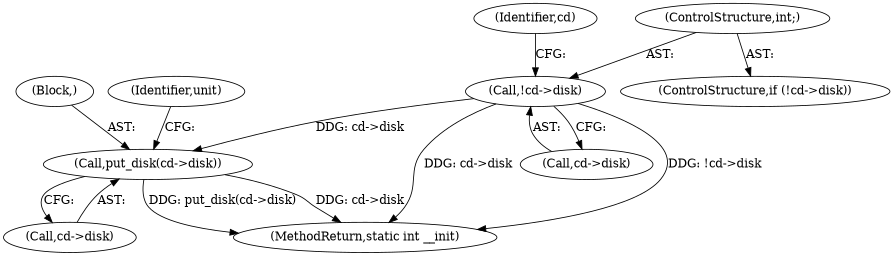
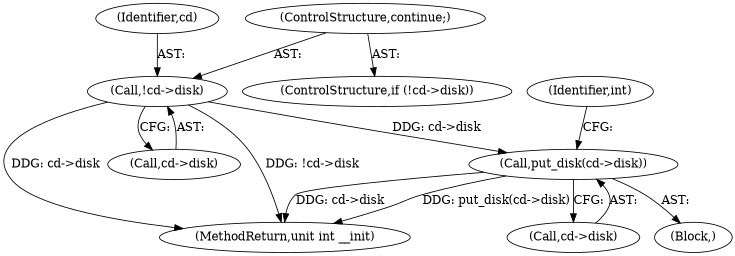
node "(ControlStructure,int;)": label "(ControlStructure,int;)" -> "(ControlStructure,continue;)"
edge "(Identifier,cd)" -> "(Call,!cd->disk)": label "CFG: " -> "AST: "
node "(Identifier,unit)": label "(Identifier,unit)" -> "(Identifier,int)"
edge "(Block,)" -> "(Call,put_disk(cd->disk))": reversed
node "(MethodReturn,static int __init)": label "(MethodReturn,static int __init)" -> "(MethodReturn,unit int __init)"
